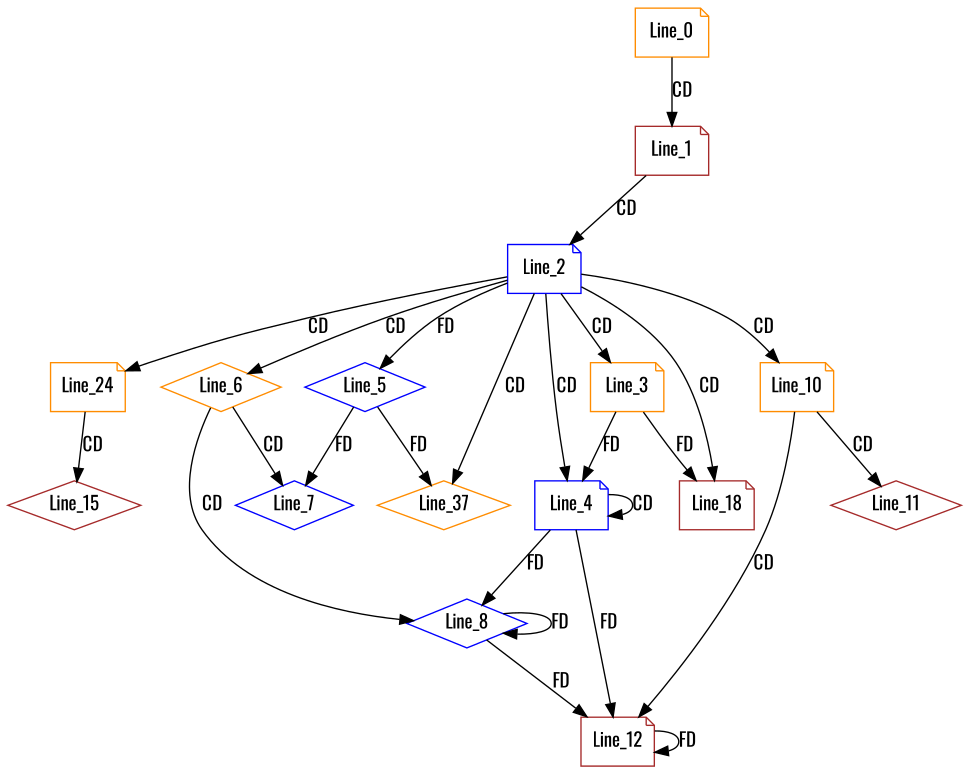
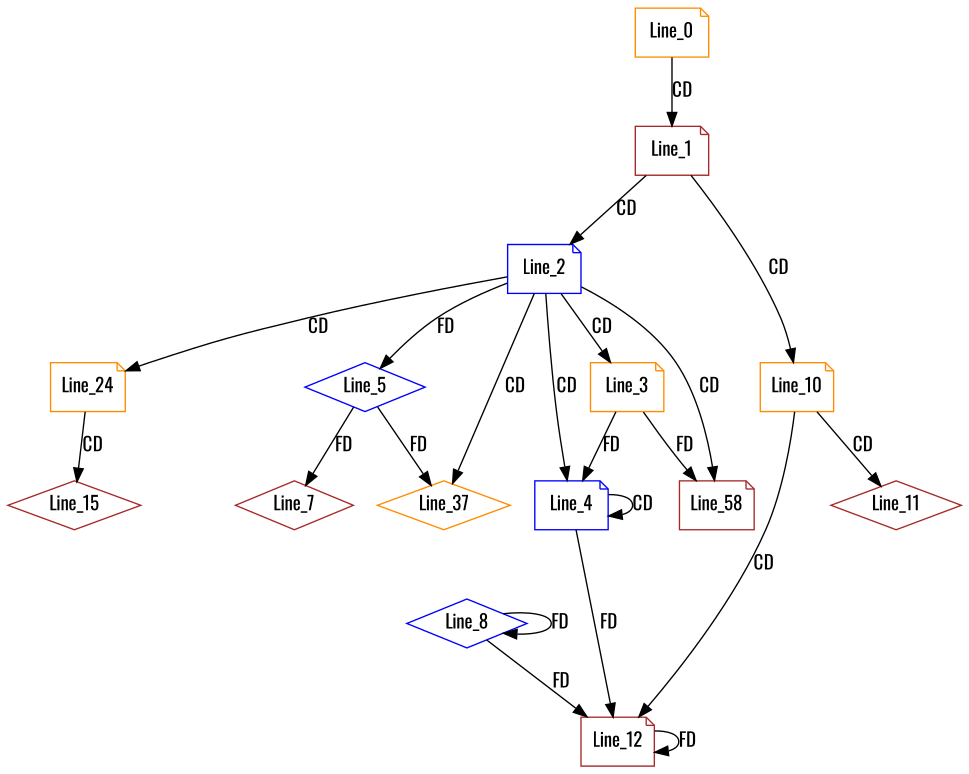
edge "Line_2" -> "Line_10": now "Line_1" -> "Line_10"
node "Line_6": removed
node "Line_7": color blue -> brown
node "Line_18": label "Line_18" -> "Line_58"
edge "Line_4" -> "Line_8": removed, label "FD"
